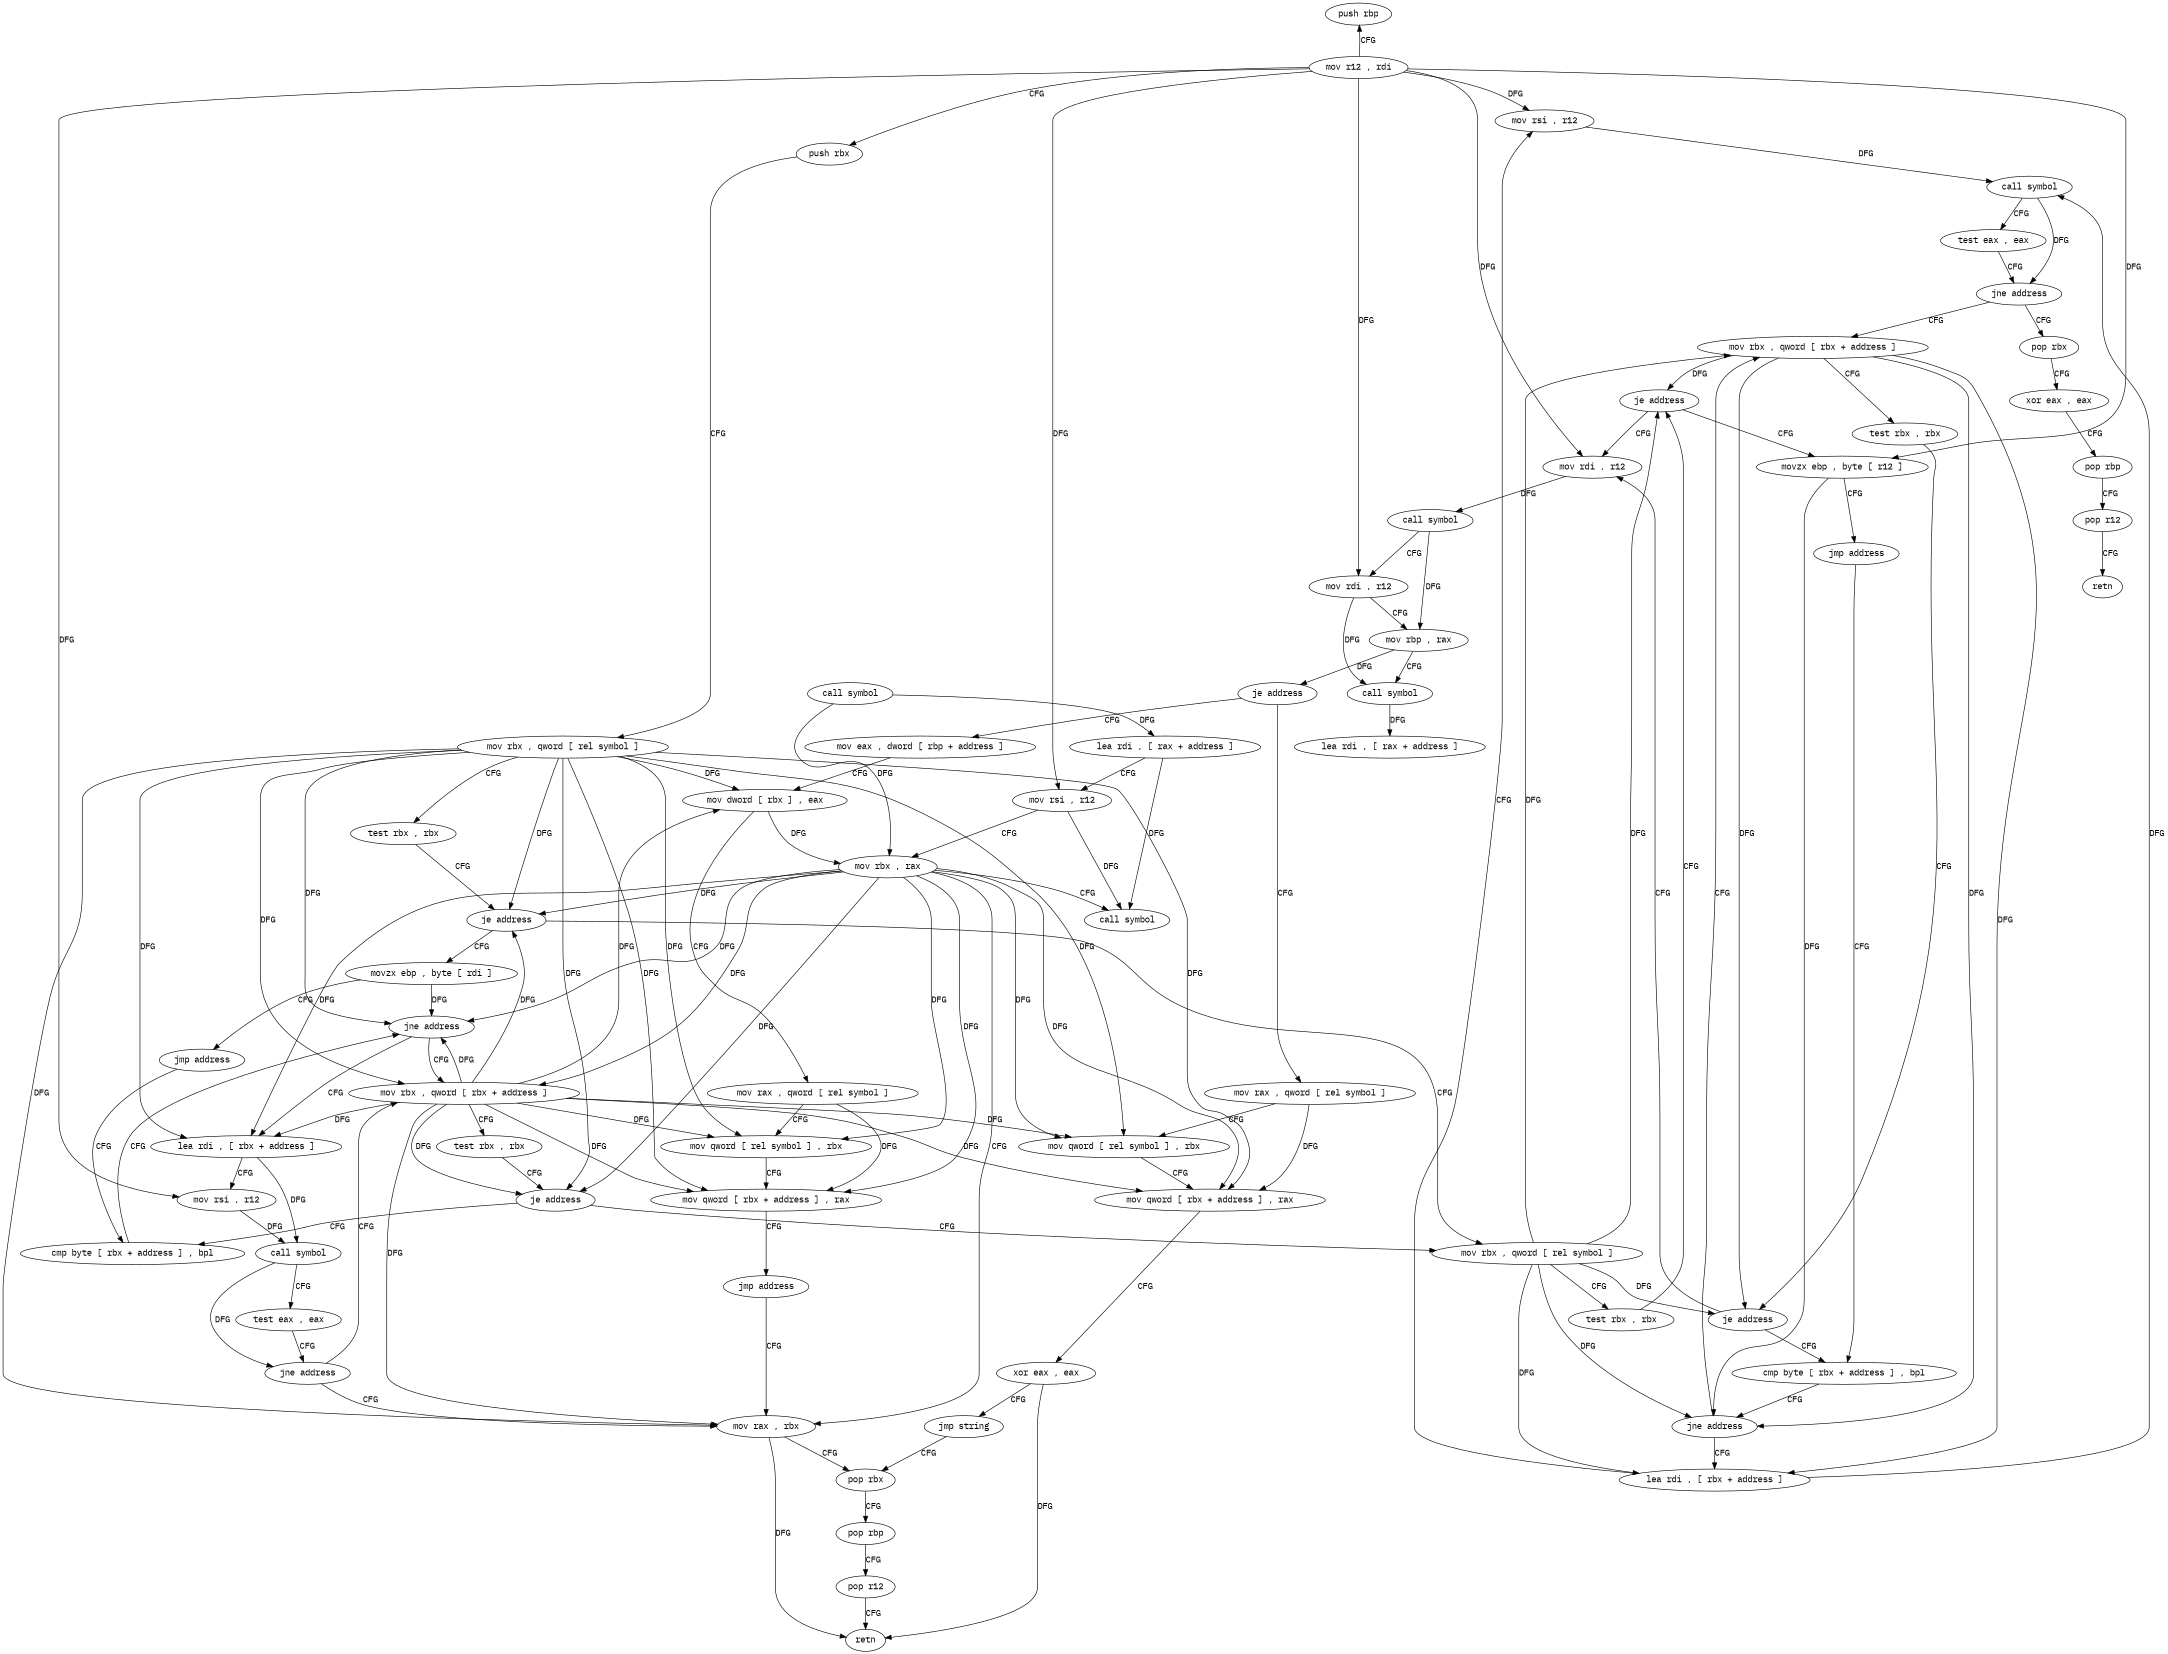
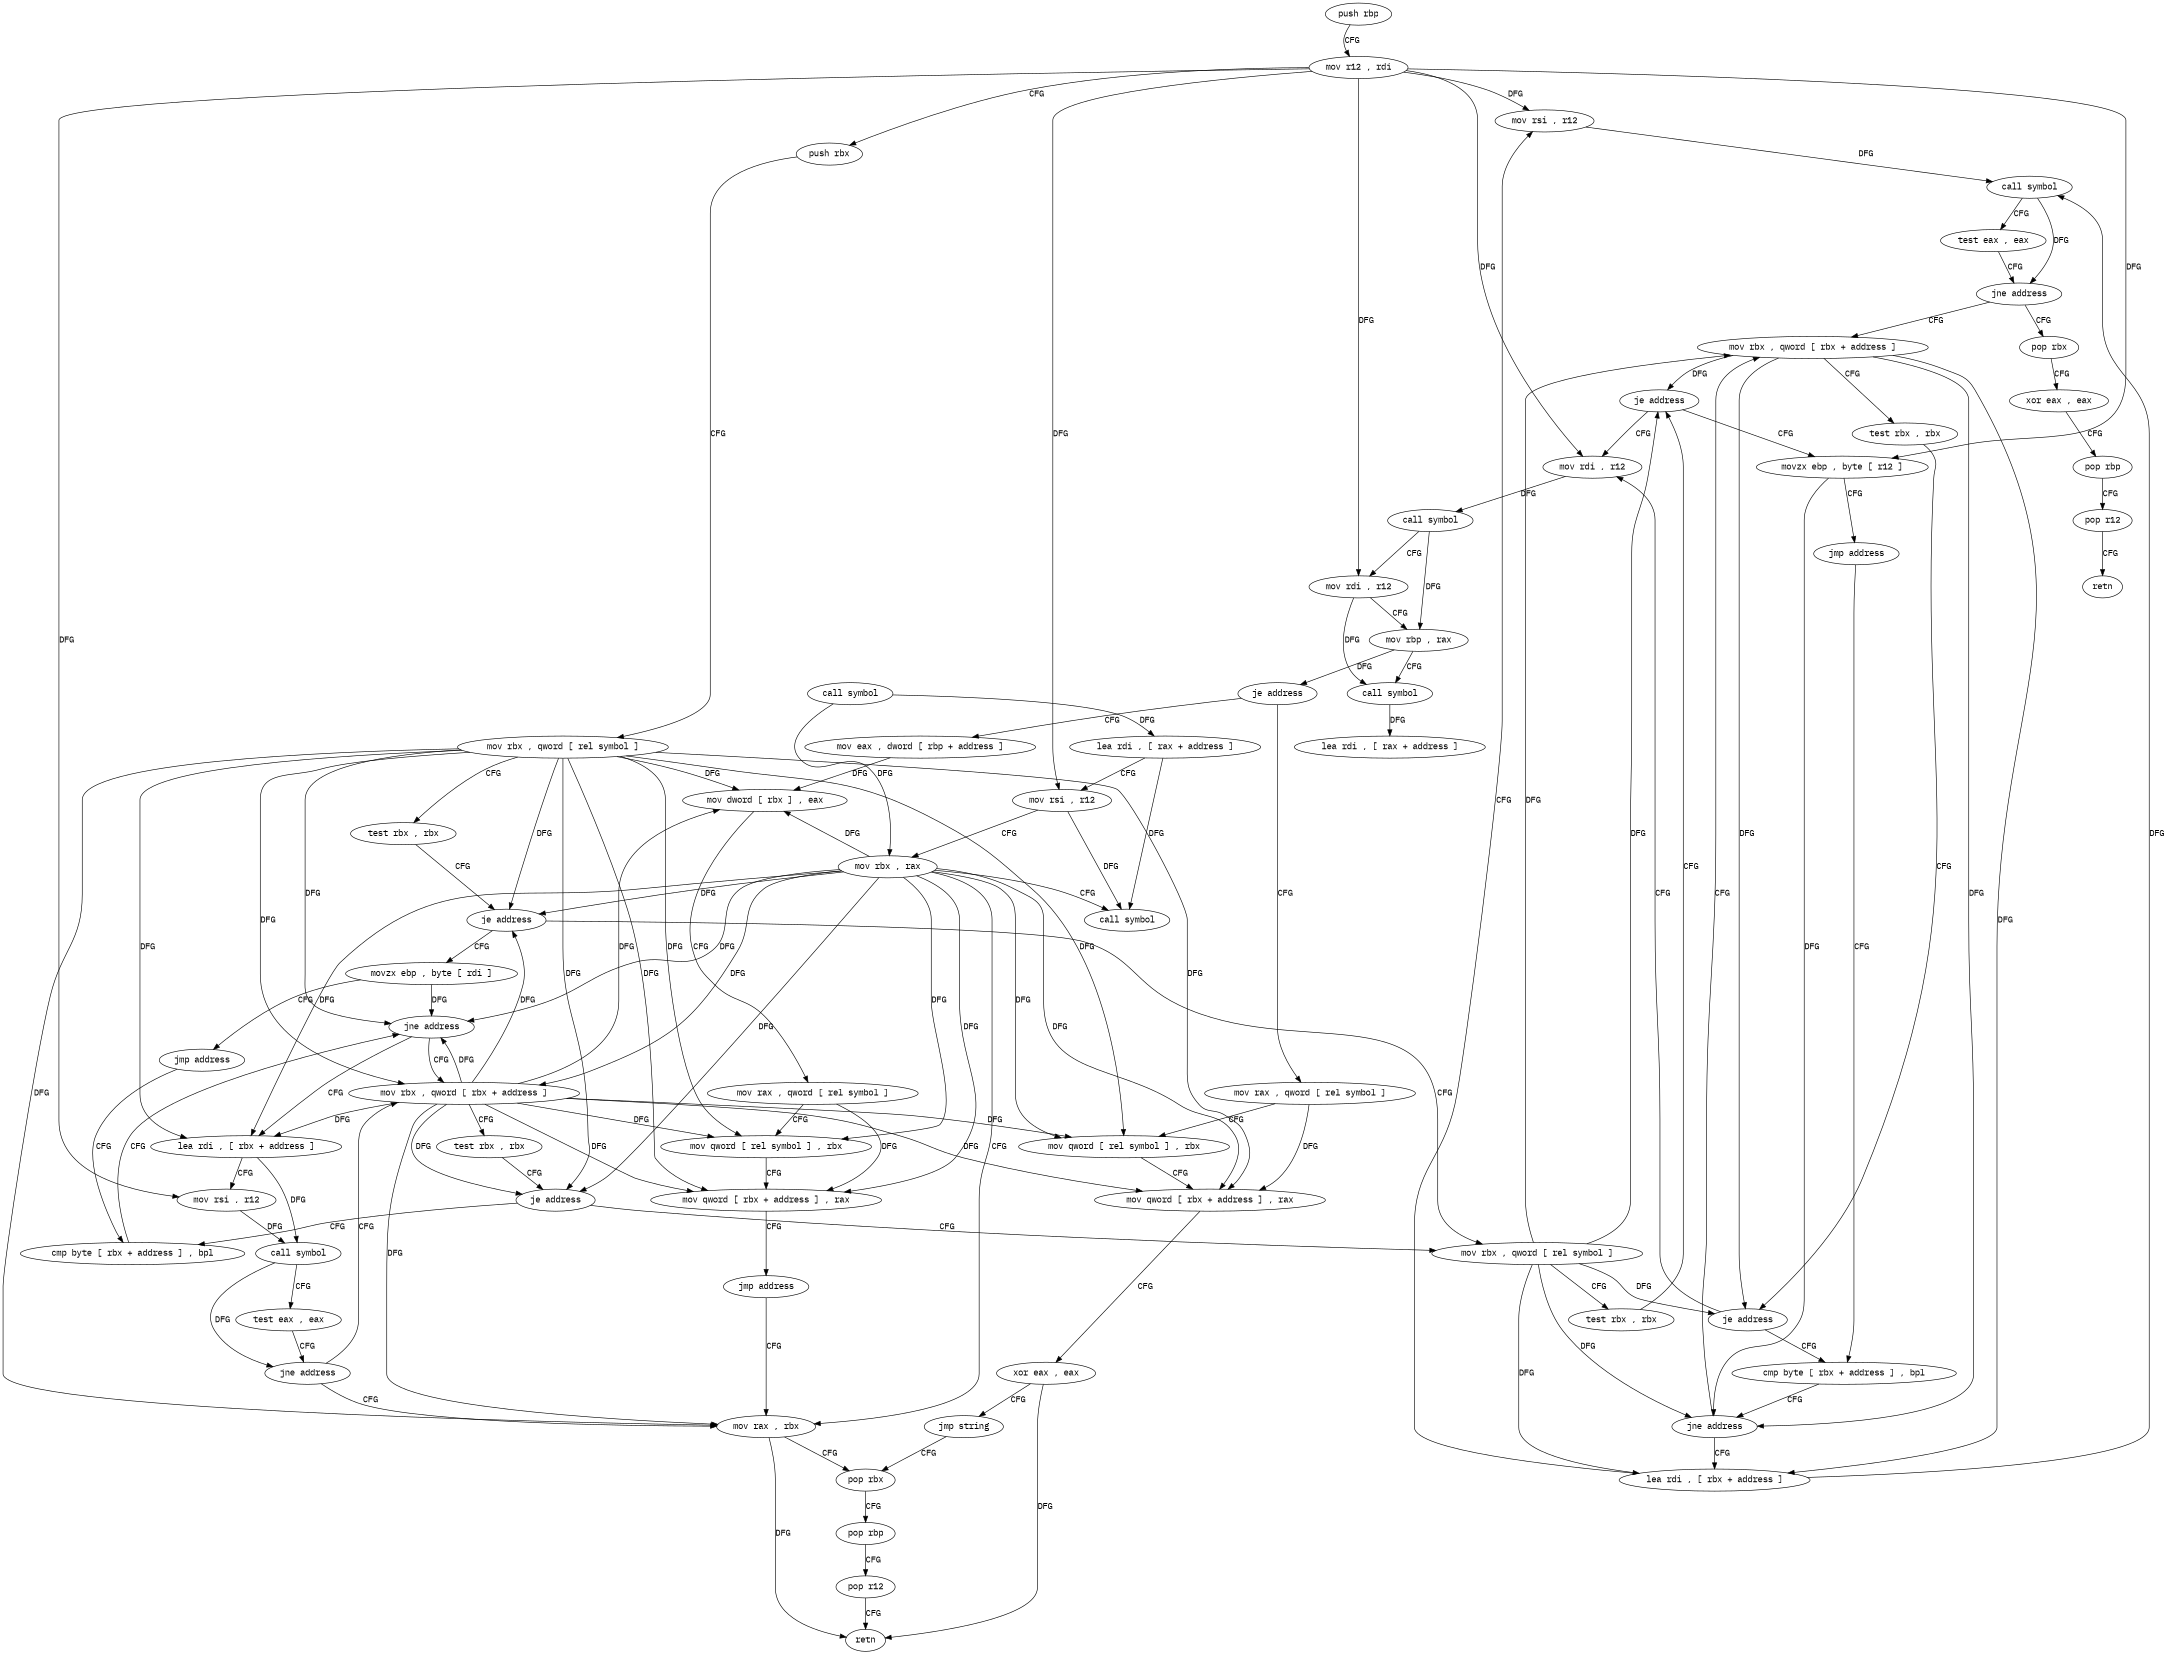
edge "mov r12 , rdi" -> "push rbp": reversed
edge "mov eax , dword [ rbp + address ]" -> "mov dword [ rbx ] , eax": label "CFG" -> "DFG"
edge "mov dword [ rbx ] , eax" -> "mov rbx , rax": reversed
